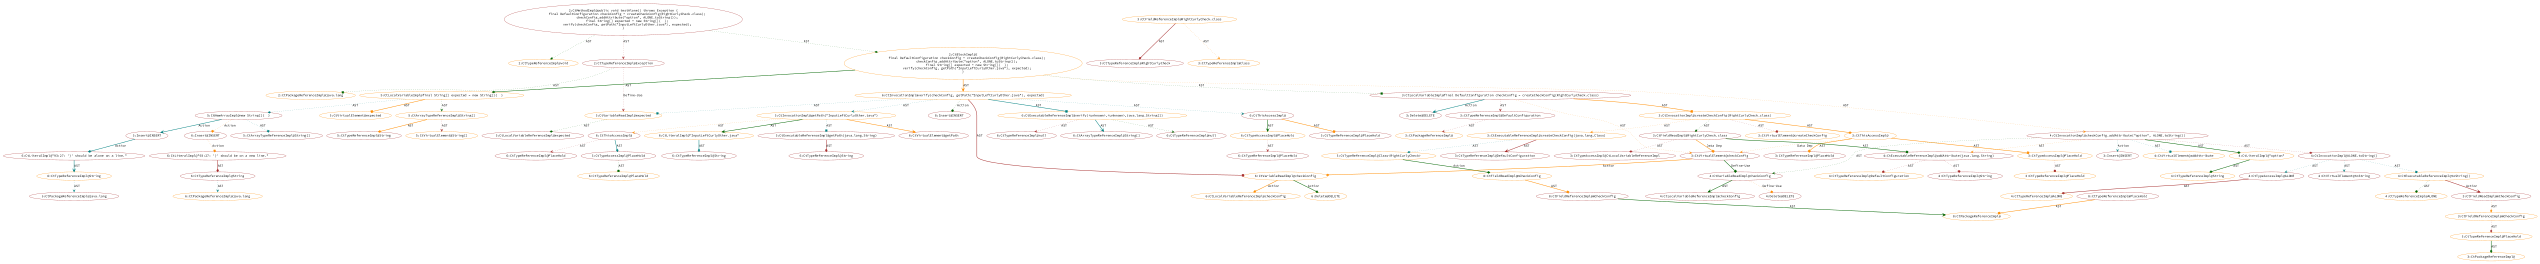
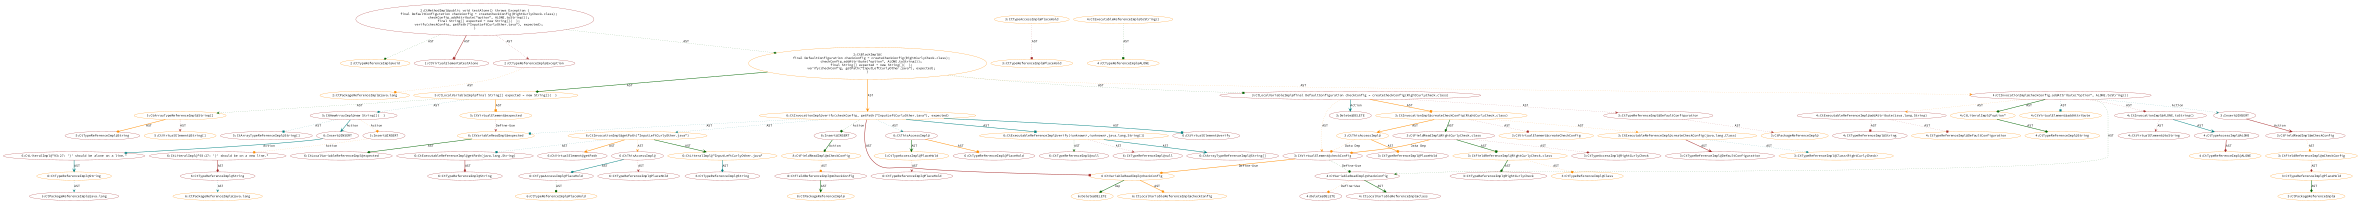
edge "3:CtFieldReferenceImpl@RightCurlyCheck.class" -> "3:CtTypeReferenceImpl@RightCurlyCheck": color brown -> darkgreen
edge "3:CtFieldReferenceImpl@RightCurlyCheck.class" -> "3:CtTypeReferenceImpl@Class": arrowhead vee -> box
node "2:CtVirtualElement@testAlone": added
edge "2:CtTypeReferenceImpl@Exception" -> "6:CtVariableReadImpl@expected": now "5:CtVirtualElement@expected" -> "6:CtVariableReadImpl@expected"
edge "2:CtTypeReferenceImpl@Exception" -> "2:CtPackageReferenceImpl@java.lang": color darkgreen -> darkorange
edge "6:CtVariableReadImpl@expected" -> "6:CtLocalVariableReferenceImpl@expected": style dotted -> bold
edge "3:CtInvocationImpl@createCheckConfig(RightCurlyCheck.class)" -> "3:CtFieldReadImpl@RightCurlyCheck.class": style dotted -> bold
edge "3:CtInvocationImpl@createCheckConfig(RightCurlyCheck.class)" -> "3:CtThisAccessImpl@": arrowhead diamond -> vee
node "6:CtVirtualElement@verify": added
edge "3:CtThisAccessImpl@" -> "3:CtVirtualElement@checkConfig": arrowhead vee -> box
edge "3:CtFieldReadImpl@RightCurlyCheck.class" -> "4:CtExecutableReferenceImpl@addAttribute(java.lang.String)": now "3:CtFieldReadImpl@RightCurlyCheck.class" -> "3:CtFieldReferenceImpl@RightCurlyCheck.class"
edge "3:CtFieldReadImpl@RightCurlyCheck.class" -> "3:CtVirtualElement@checkConfig": arrowhead box -> diamond
edge "3:CtThisAccessImpl@" -> "3:CtTypeAccessImpl@PlaceHold": removed, label "AST"
node "3:CtTypeAccessImpl@CtLocalVariableReferenceImpl": label "3:CtTypeAccessImpl@CtLocalVariableReferenceImpl" -> "3:CtTypeAccessImpl@RightCurlyCheck"
edge "3:CtVirtualElement@checkConfig" -> "4:CtVariableReadImpl@checkConfig": style bold -> dotted
edge "4:CtInvocationImpl@ALONE.toString()" -> "4:CtVirtualElement@toString": color teal -> brown
edge "3:CtTypeReferenceImpl@Class<RightCurlyCheck>" -> "8:CtFieldReadImpl@mCheckConfig": now "8:Insert@INSERT" -> "8:CtFieldReadImpl@mCheckConfig"
edge "3:CtVirtualElement@checkConfig" -> "6:CtVariableReadImpl@checkConfig": label "Action" -> "Define-Use"
edge "4:CtInvocationImpl@ALONE.toString()" -> "4:CtTypeAccessImpl@ALONE": style dotted -> bold
edge "4:CtInvocationImpl@ALONE.toString()" -> "4:CtExecutableReferenceImpl@toString()": removed, label "AST"
edge "6:CtVariableReadImpl@checkConfig" -> "6:CtLocalVariableReferenceImpl@checkConfig": label "Action" -> "AST"
edge "6:CtVariableReadImpl@checkConfig" -> "6:Delete@DELETE": label "Action" -> "Dep"
edge "8:CtFieldReadImpl@mCheckConfig" -> "8:CtFieldReferenceImpl@mCheckConfig": style bold -> dotted
edge "4:CtExecutableReferenceImpl@toString()" -> "3:CtFieldReadImpl@mCheckConfig": now "3:Insert@INSERT" -> "3:CtFieldReadImpl@mCheckConfig"
node "4:CtLocalVariableReferenceImpl@checkConfig": label "4:CtLocalVariableReferenceImpl@checkConfig" -> "4:CtLocalVariableReferenceImpl@class"
node "8:CtTypeReferenceImpl@PlaceHold": removed
